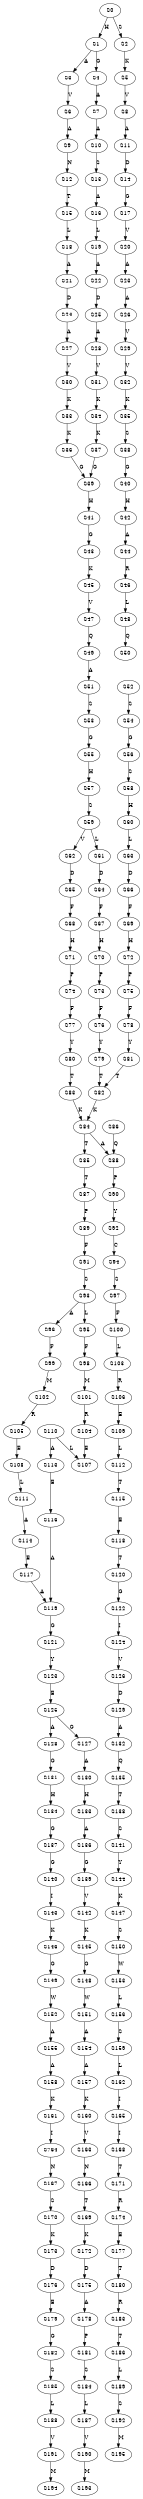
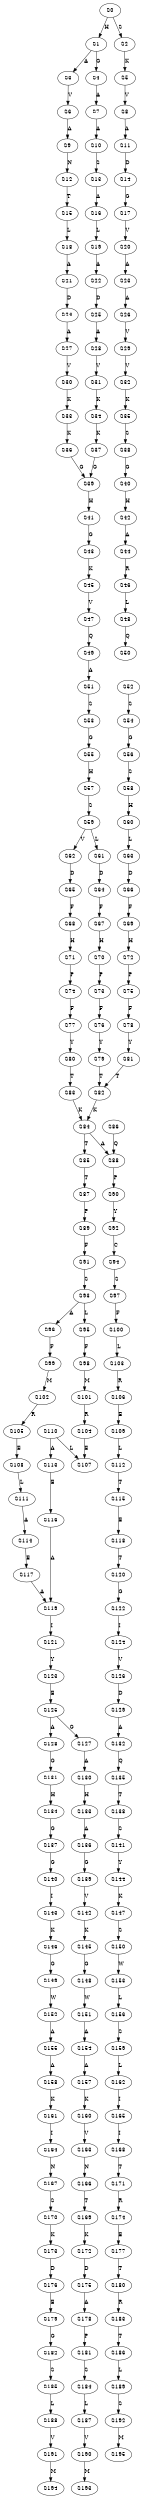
edge "S119" -> "S121": label "G" -> "I"
node "S764": label "S764" -> "S164"
